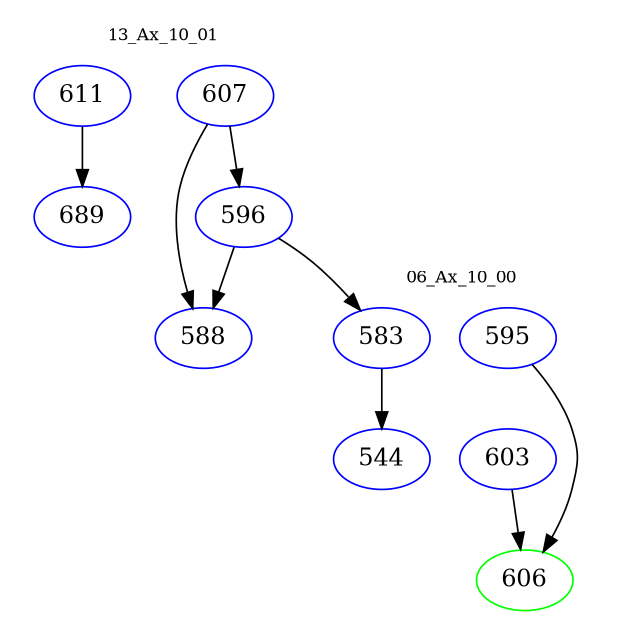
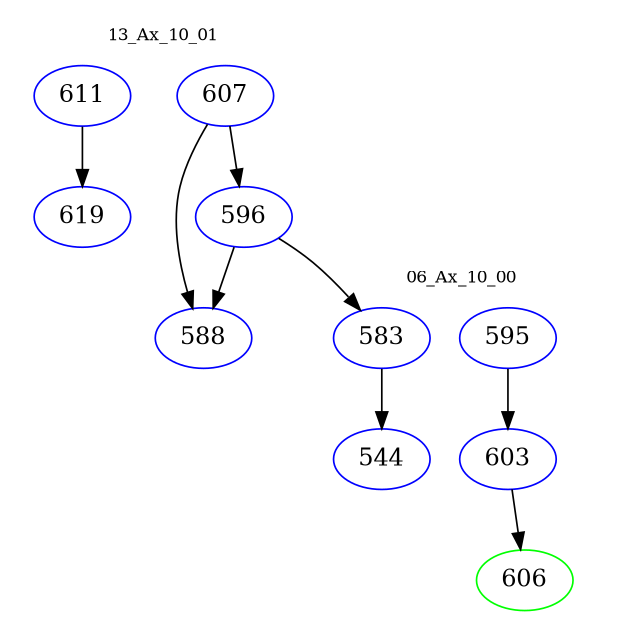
node "689": label "689" -> "619"
edge "595" -> "606": now "595" -> "603"
